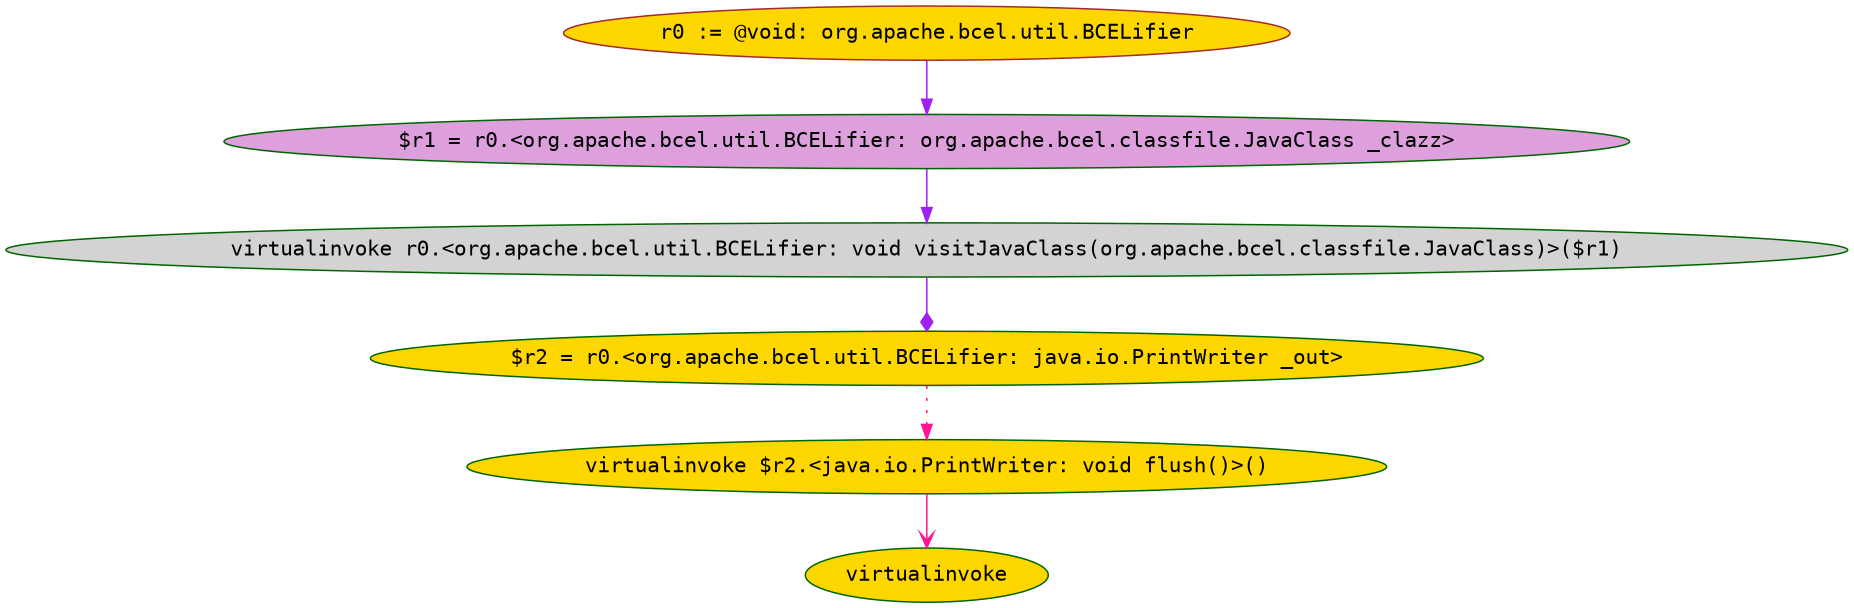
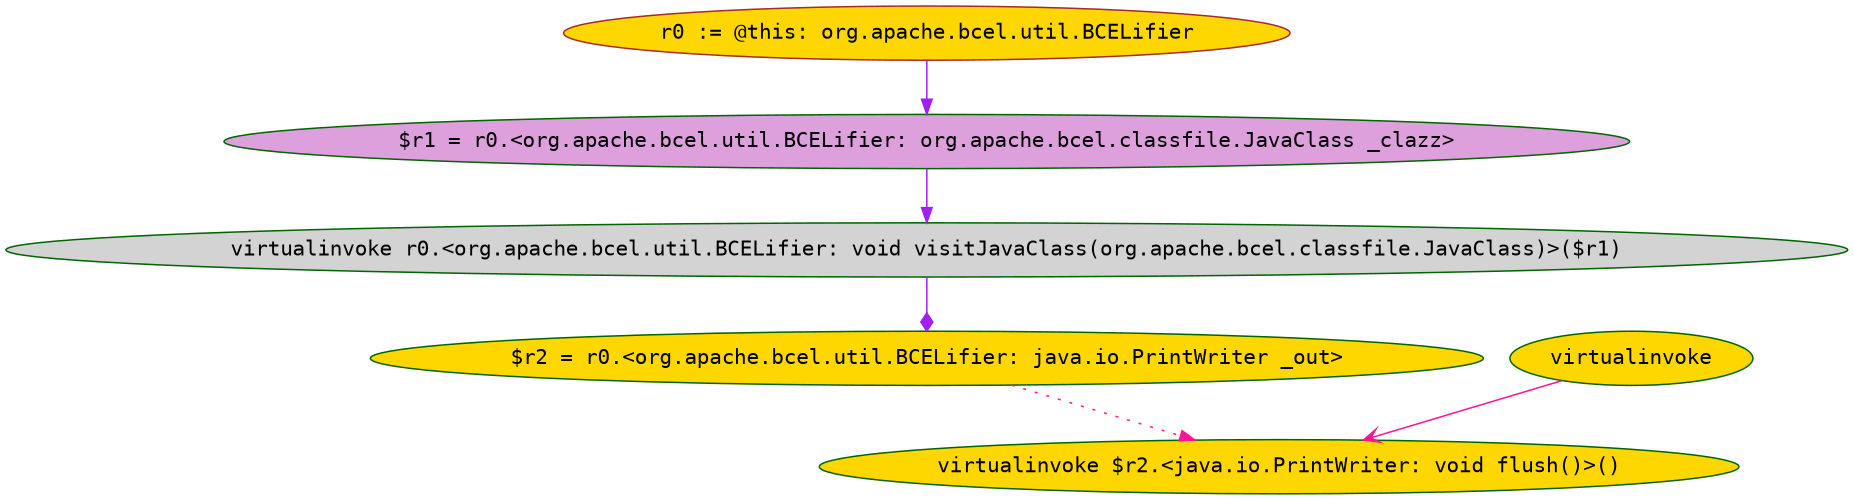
node "r0 := @void: org.apache.bcel.util.BCELifier": label "r0 := @void: org.apache.bcel.util.BCELifier" -> "r0 := @this: org.apache.bcel.util.BCELifier"
edge "virtualinvoke $r2.<java.io.PrintWriter: void flush()>()" -> "virtualinvoke": reversed
